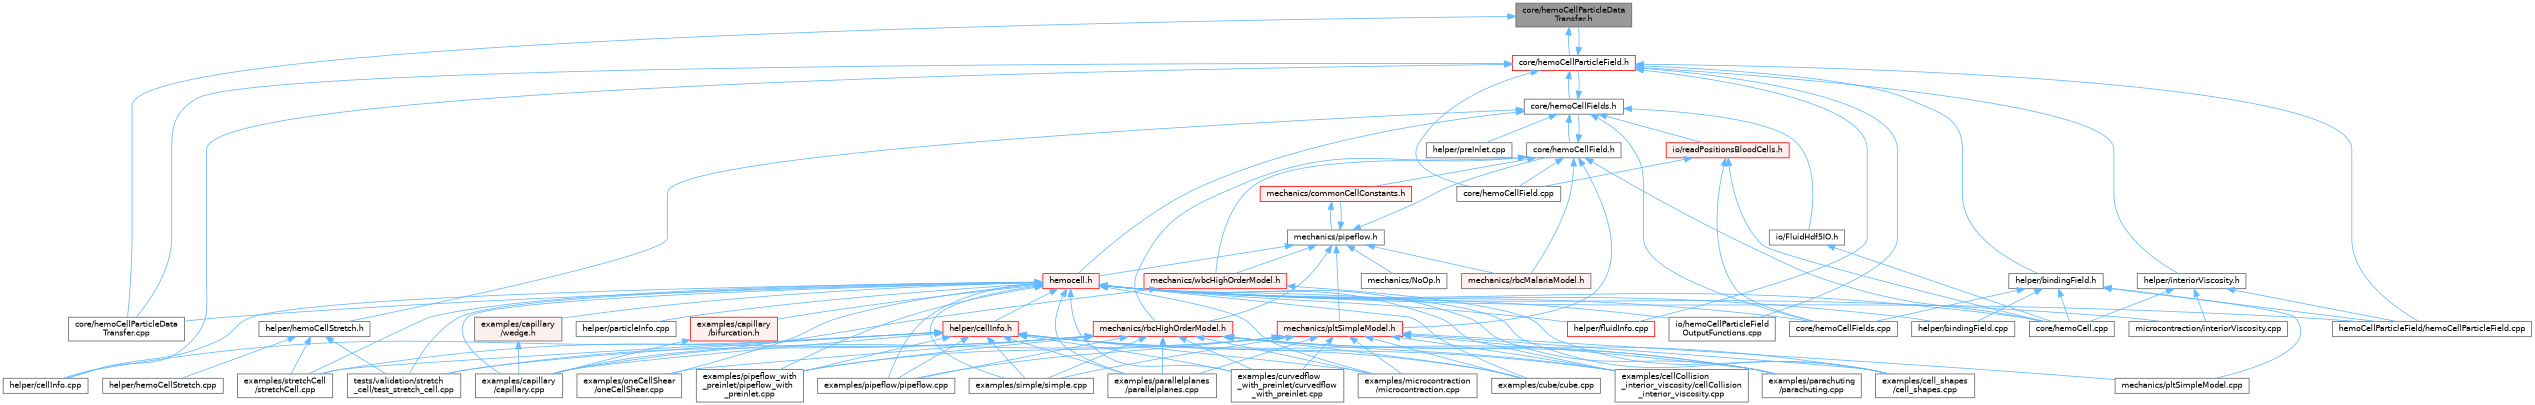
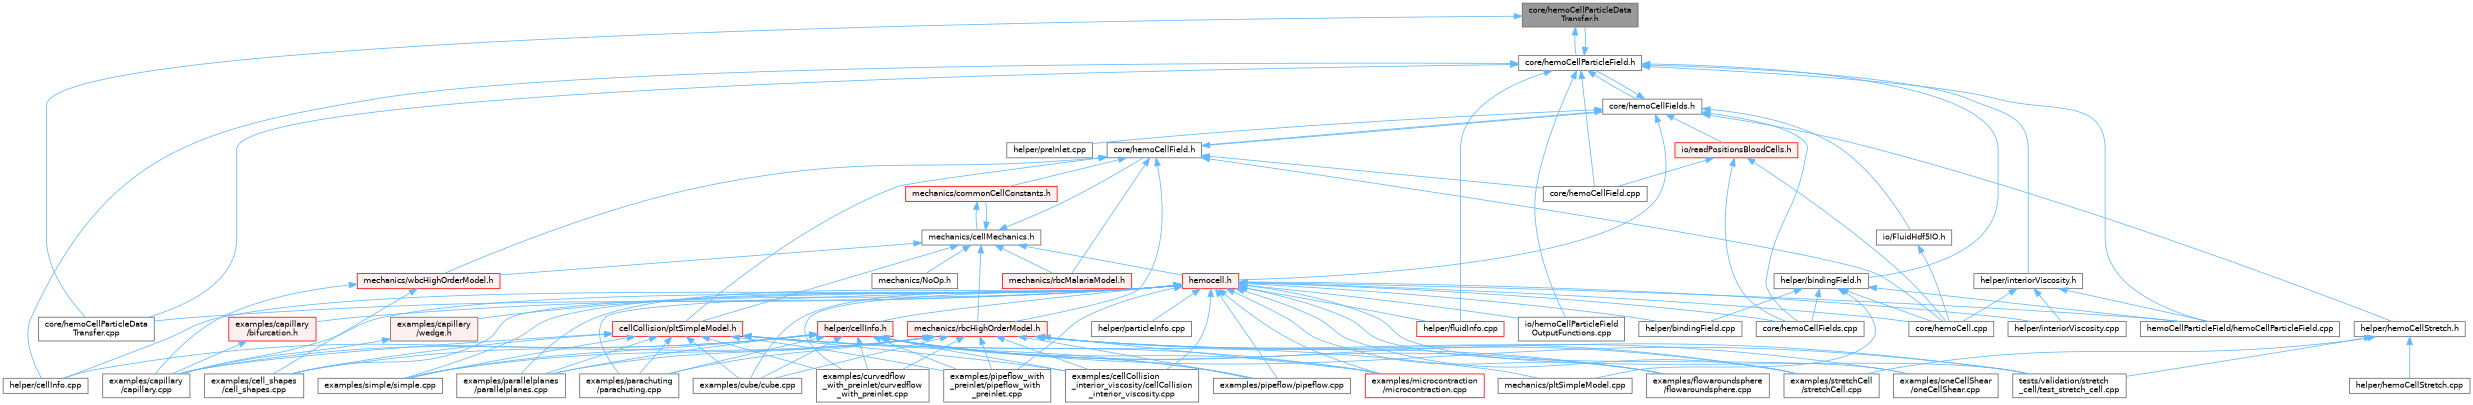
node "core/hemoCellParticleField.h": color red -> grey40
node "mechanics/pipeflow.h": label "mechanics/pipeflow.h" -> "mechanics/cellMechanics.h"
node "mechanics/rbcMalariaModel.h": color grey40 -> red
node "mechanics/pltSimpleModel.h": label "mechanics/pltSimpleModel.h" -> "cellCollision/pltSimpleModel.h"
node "microcontraction/interiorViscosity.cpp": label "microcontraction/interiorViscosity.cpp" -> "helper/interiorViscosity.cpp"
node "examples/microcontraction /microcontraction.cpp": color grey40 -> red
node "examples/flowaroundsphere /flowaroundsphere.cpp": added
